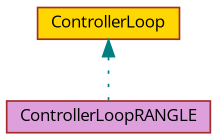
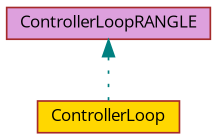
edge "ControllerLoopRANGLE" -> "ControllerLoop": reversed
